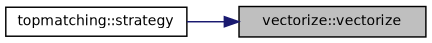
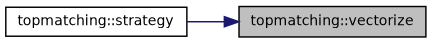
node "vectorize::vectorize": label "vectorize::vectorize" -> "topmatching::vectorize"
